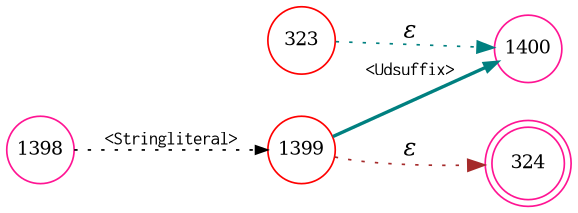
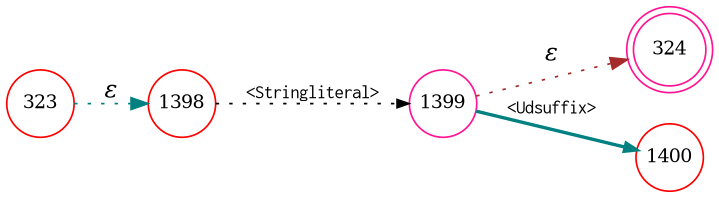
edge "323" -> "1400": now "323" -> "1398"
node "1400": color deeppink -> red
node "1398": color deeppink -> red
node "1399": color red -> deeppink
